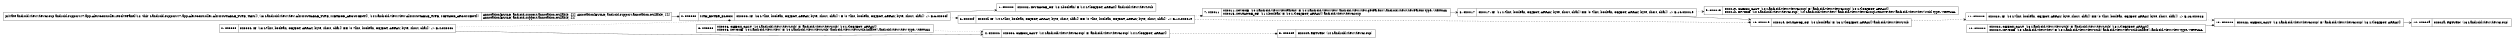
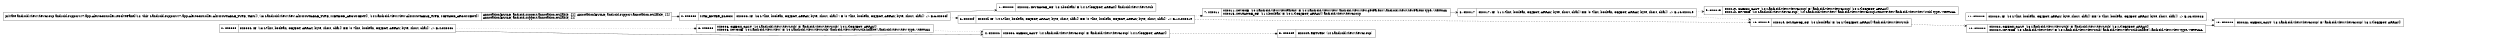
edge "8: 0x0017" -> "10: 0x001e": style solid -> dotted
edge "10: 0x001e" -> "11: 0x0020": now "10: 0x001e" -> "12: 0x0022"
node "14: 0x002a": removed
edge "2: 0x0004" -> "0: 0x0000": now "2: 0x0004" -> "3: 0x0006"
